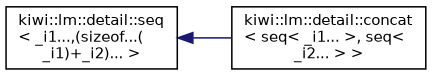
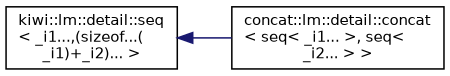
node "kiwi::lm::detail::concat < seq< _i1... >, seq< _i2... > >": label "kiwi::lm::detail::concat < seq< _i1... >, seq< _i2... > >" -> "concat::lm::detail::concat < seq< _i1... >, seq< _i2... > >"
